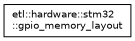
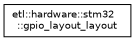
node "etl::hardware::stm32 ::gpio_memory_layout": label "etl::hardware::stm32 ::gpio_memory_layout" -> "etl::hardware::stm32 ::gpio_layout_layout"
